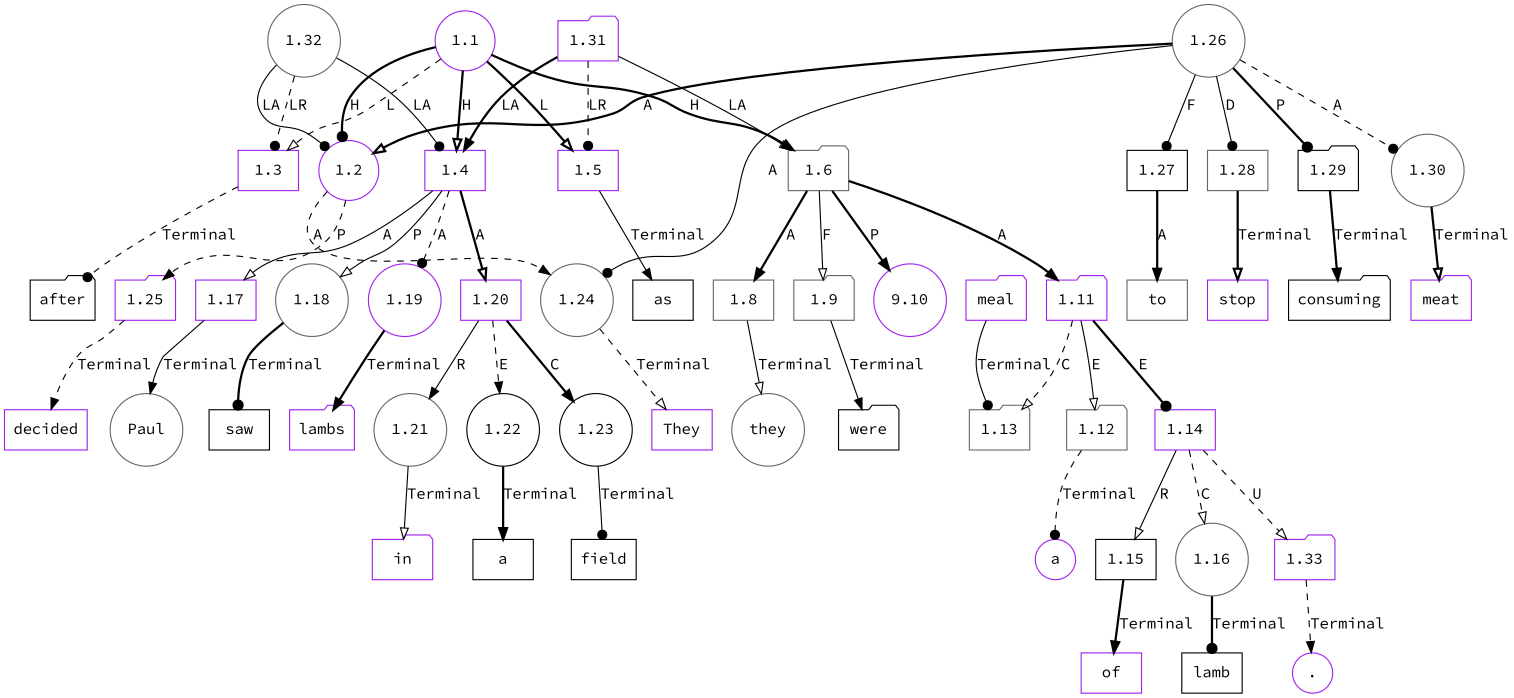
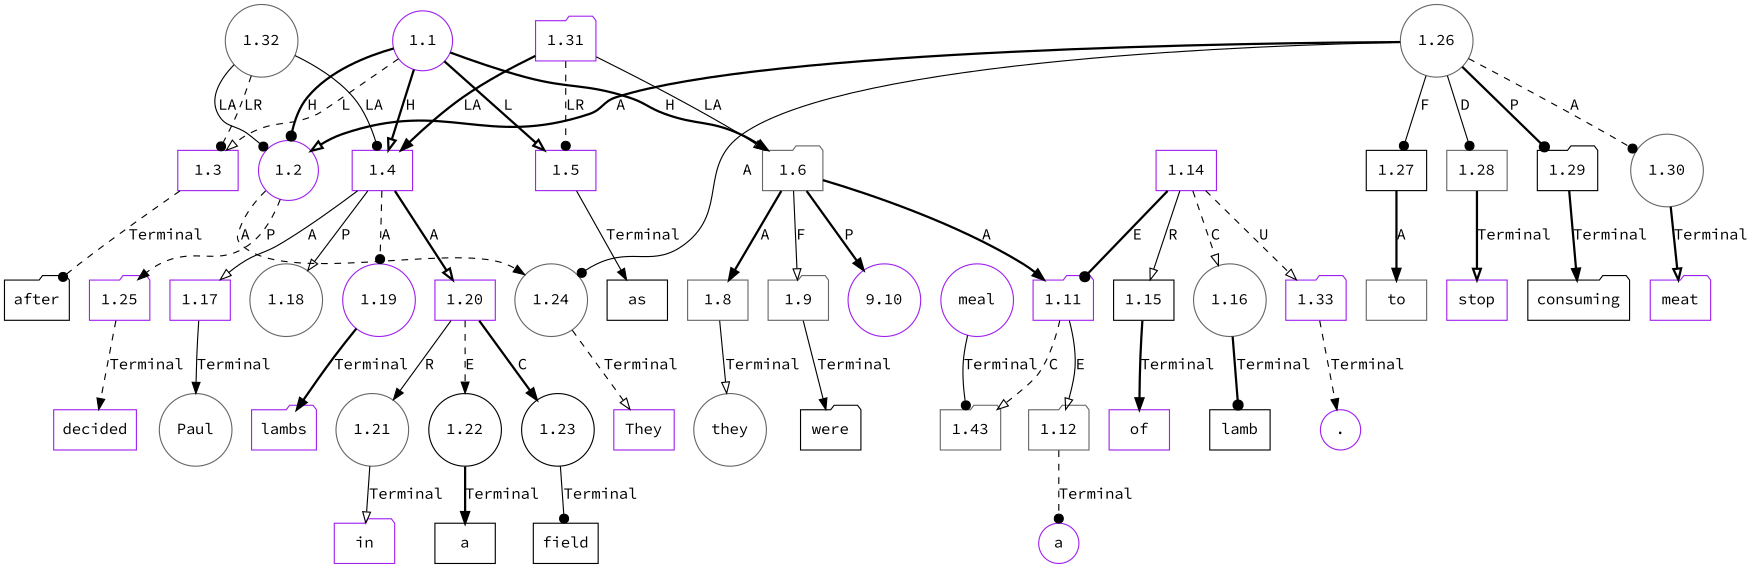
node "meal": shape folder -> circle
edge "1.11" -> "1.14": reversed
node "saw": removed
node "1.13": label "1.13" -> "1.43"
